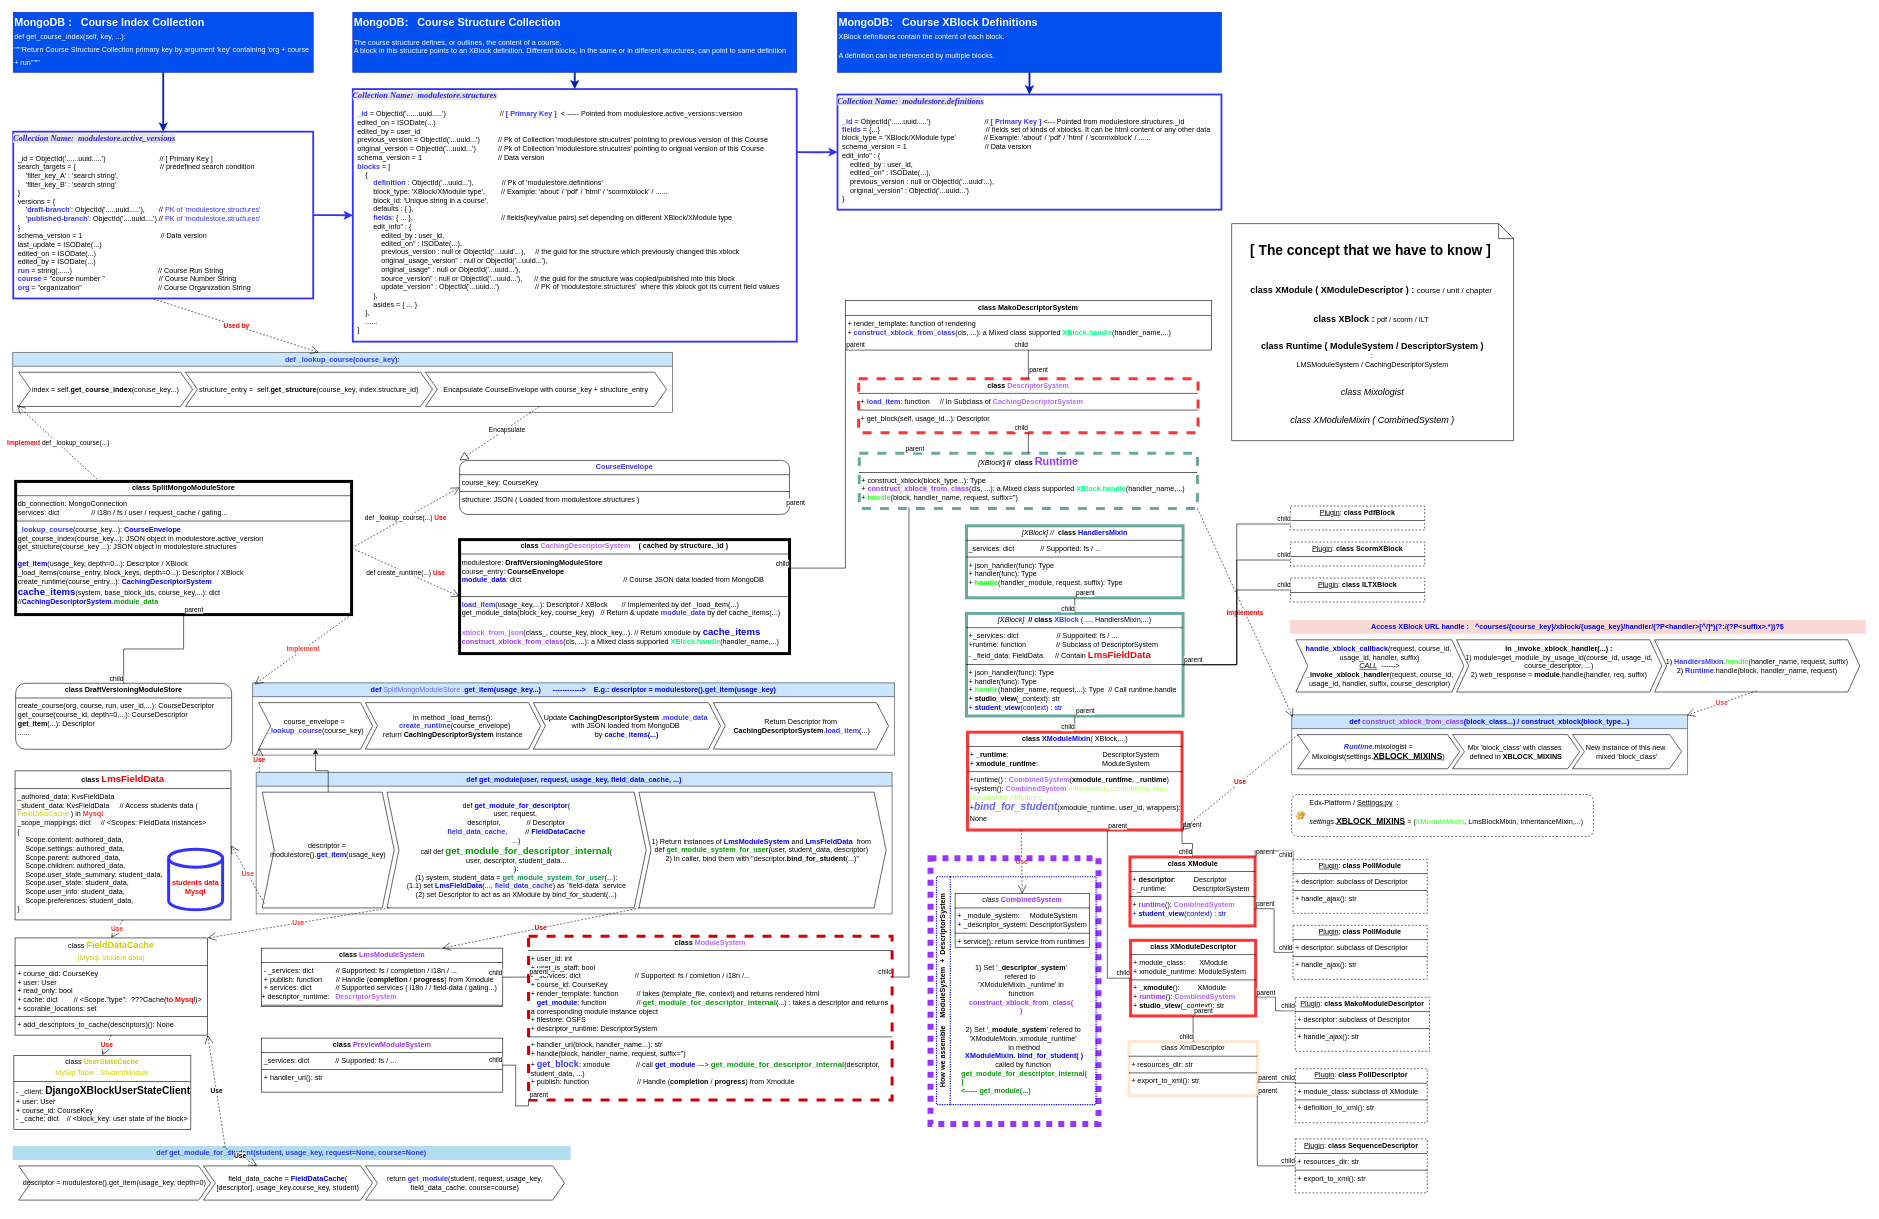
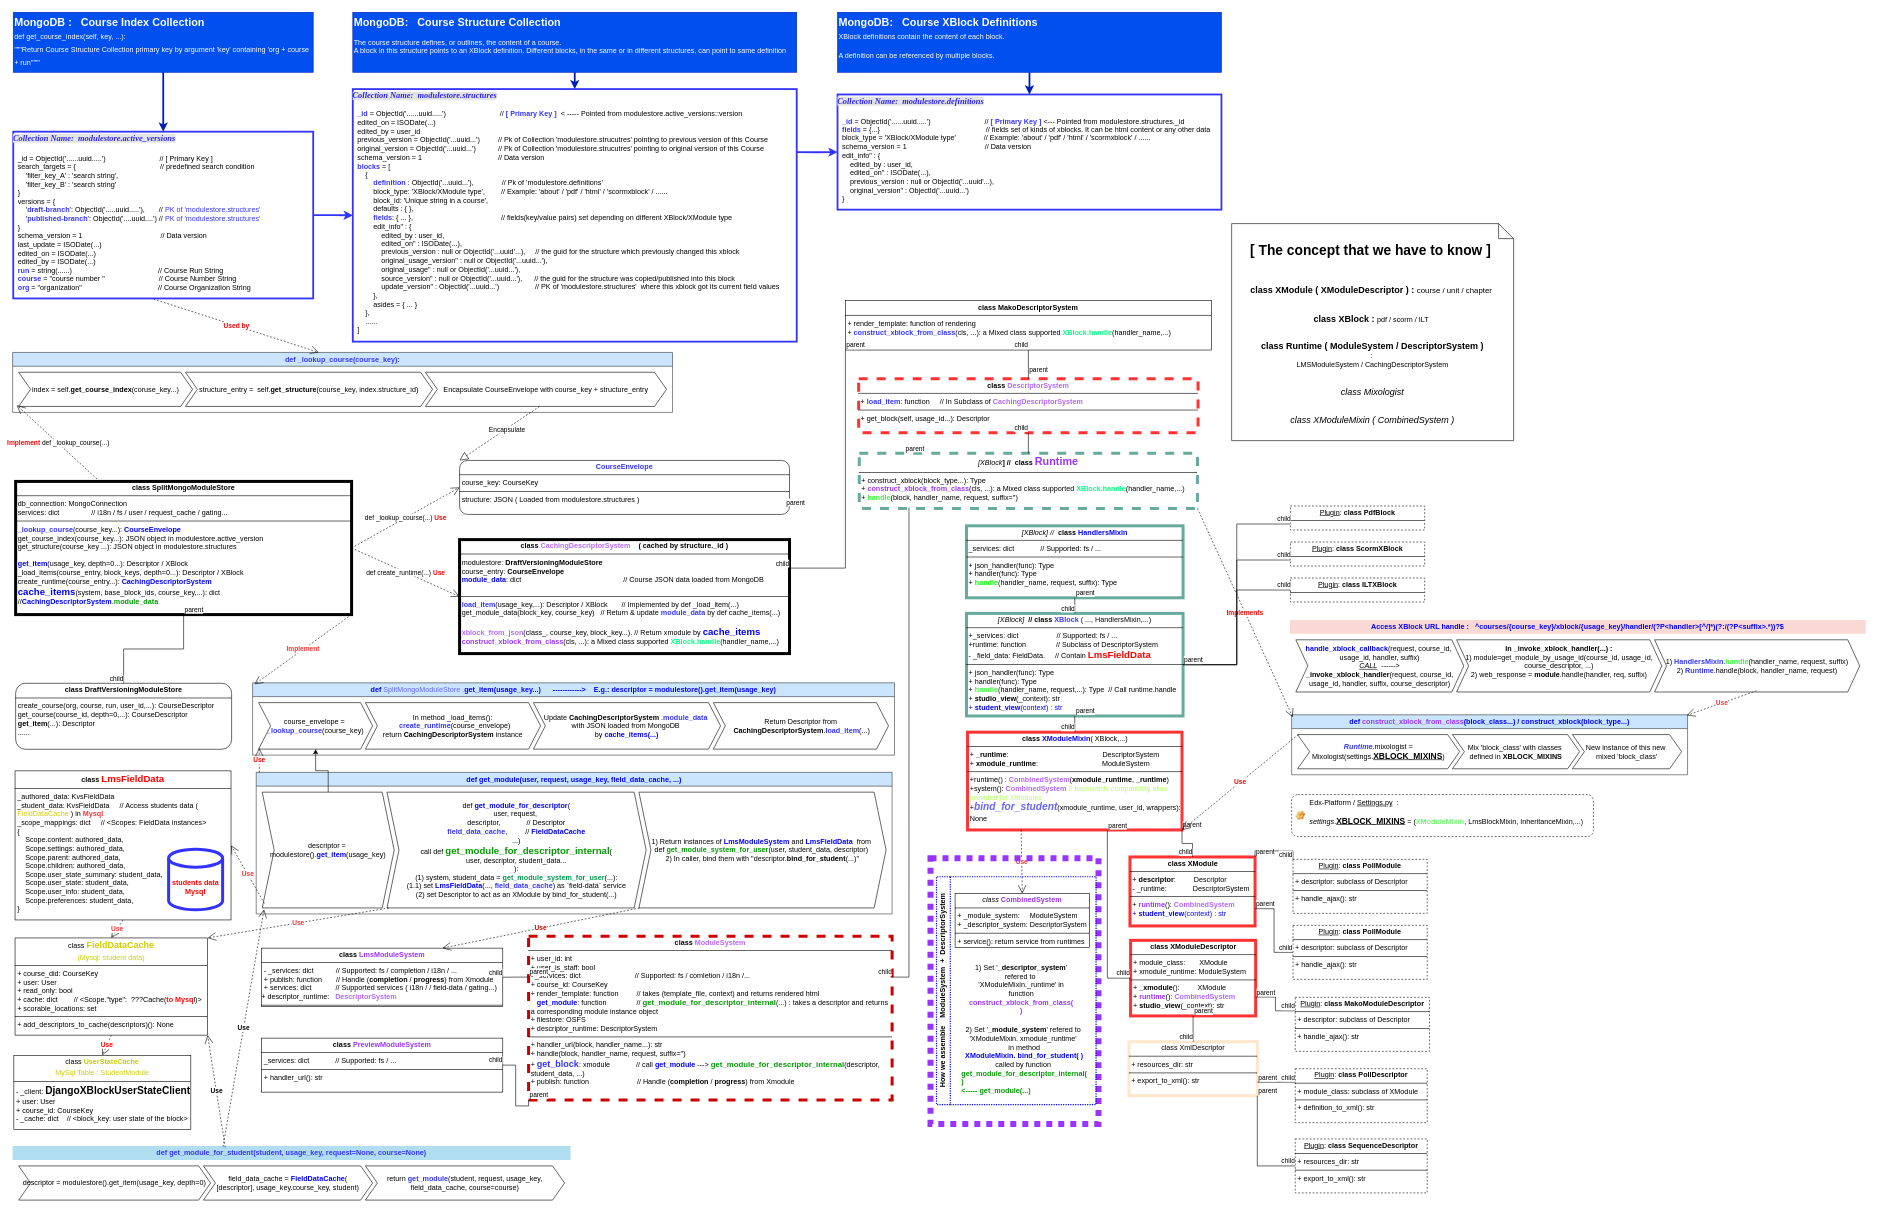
node "[XBlock] // class HandlersMixin _services: dict // Supported: fs / ... + json_handler(func): Type + handler(func): Type + handle(handler_module, request, suffix): Type": label "[XBlock] // class HandlersMixin _services: dict // Supported: fs / ... + json_handler(func): Type + handler(func): Type + handle(handler_module, request, suffix): Type" -> "[XBlock] // class HandlersMixin _services: dict // Supported: fs / ... + json_handler(func): Type + handler(func): Type + handle(handler_name, request, suffix): Type"
edge "def get_module_for_student(student, usage_key, request=None, course=None)" -> "field_data_cache = FieldDataCache( [descriptor], usage_key.course_key, student)": now "def get_module_for_student(student, usage_key, request=None, course=None)" -> "descriptor = modulestore().get_item(usage_key)"
